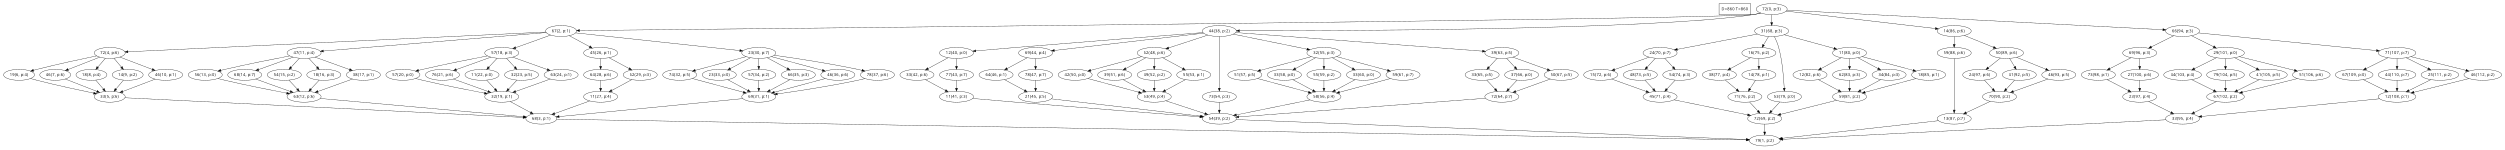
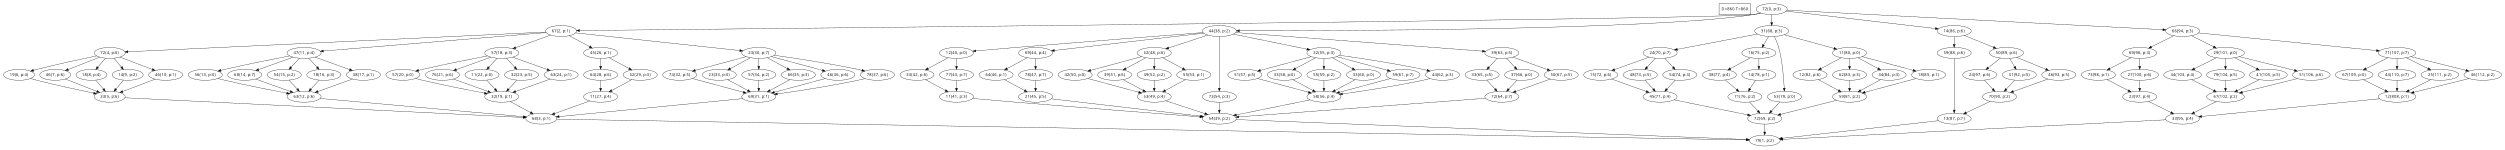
node "44(62, p:3)": added
node "12(108, p:1)": label "12(108, p:1)" -> "12(808, p:1)"
